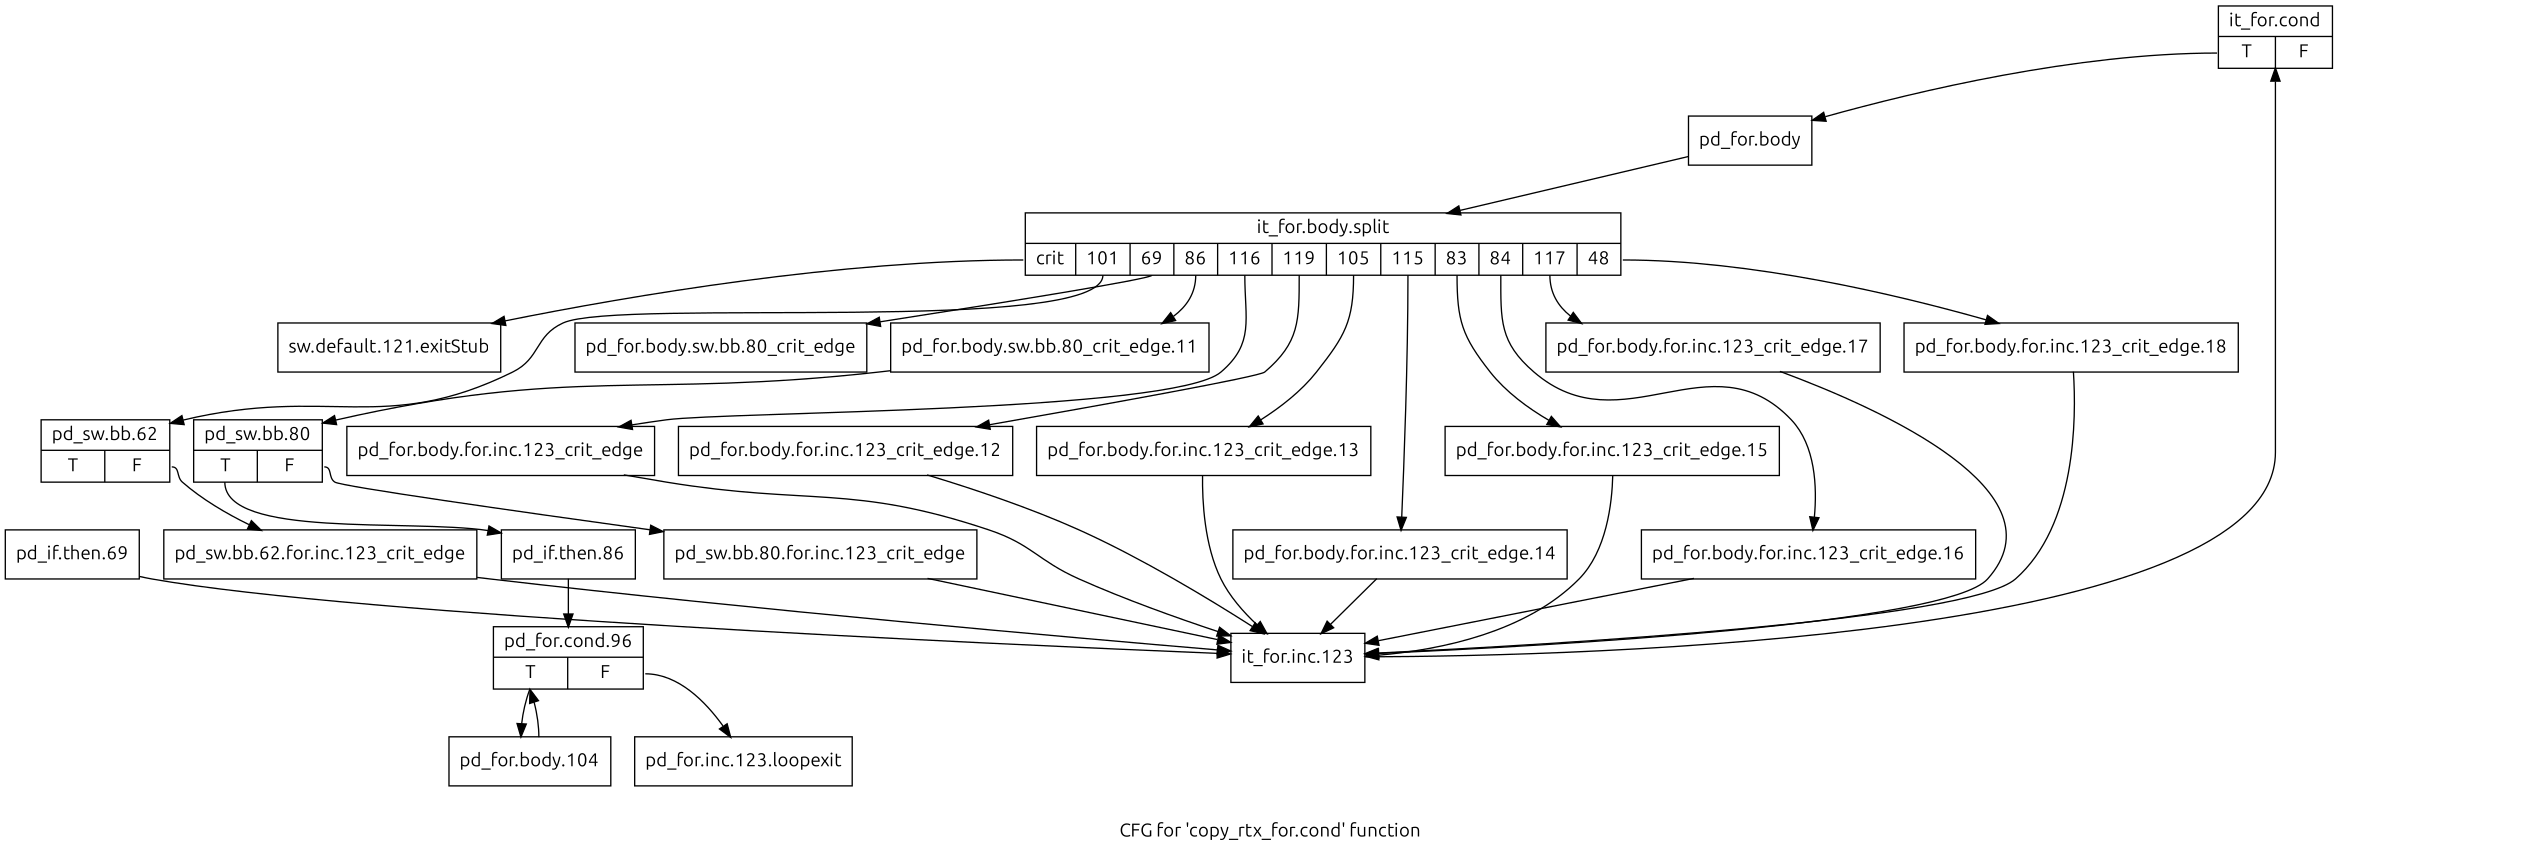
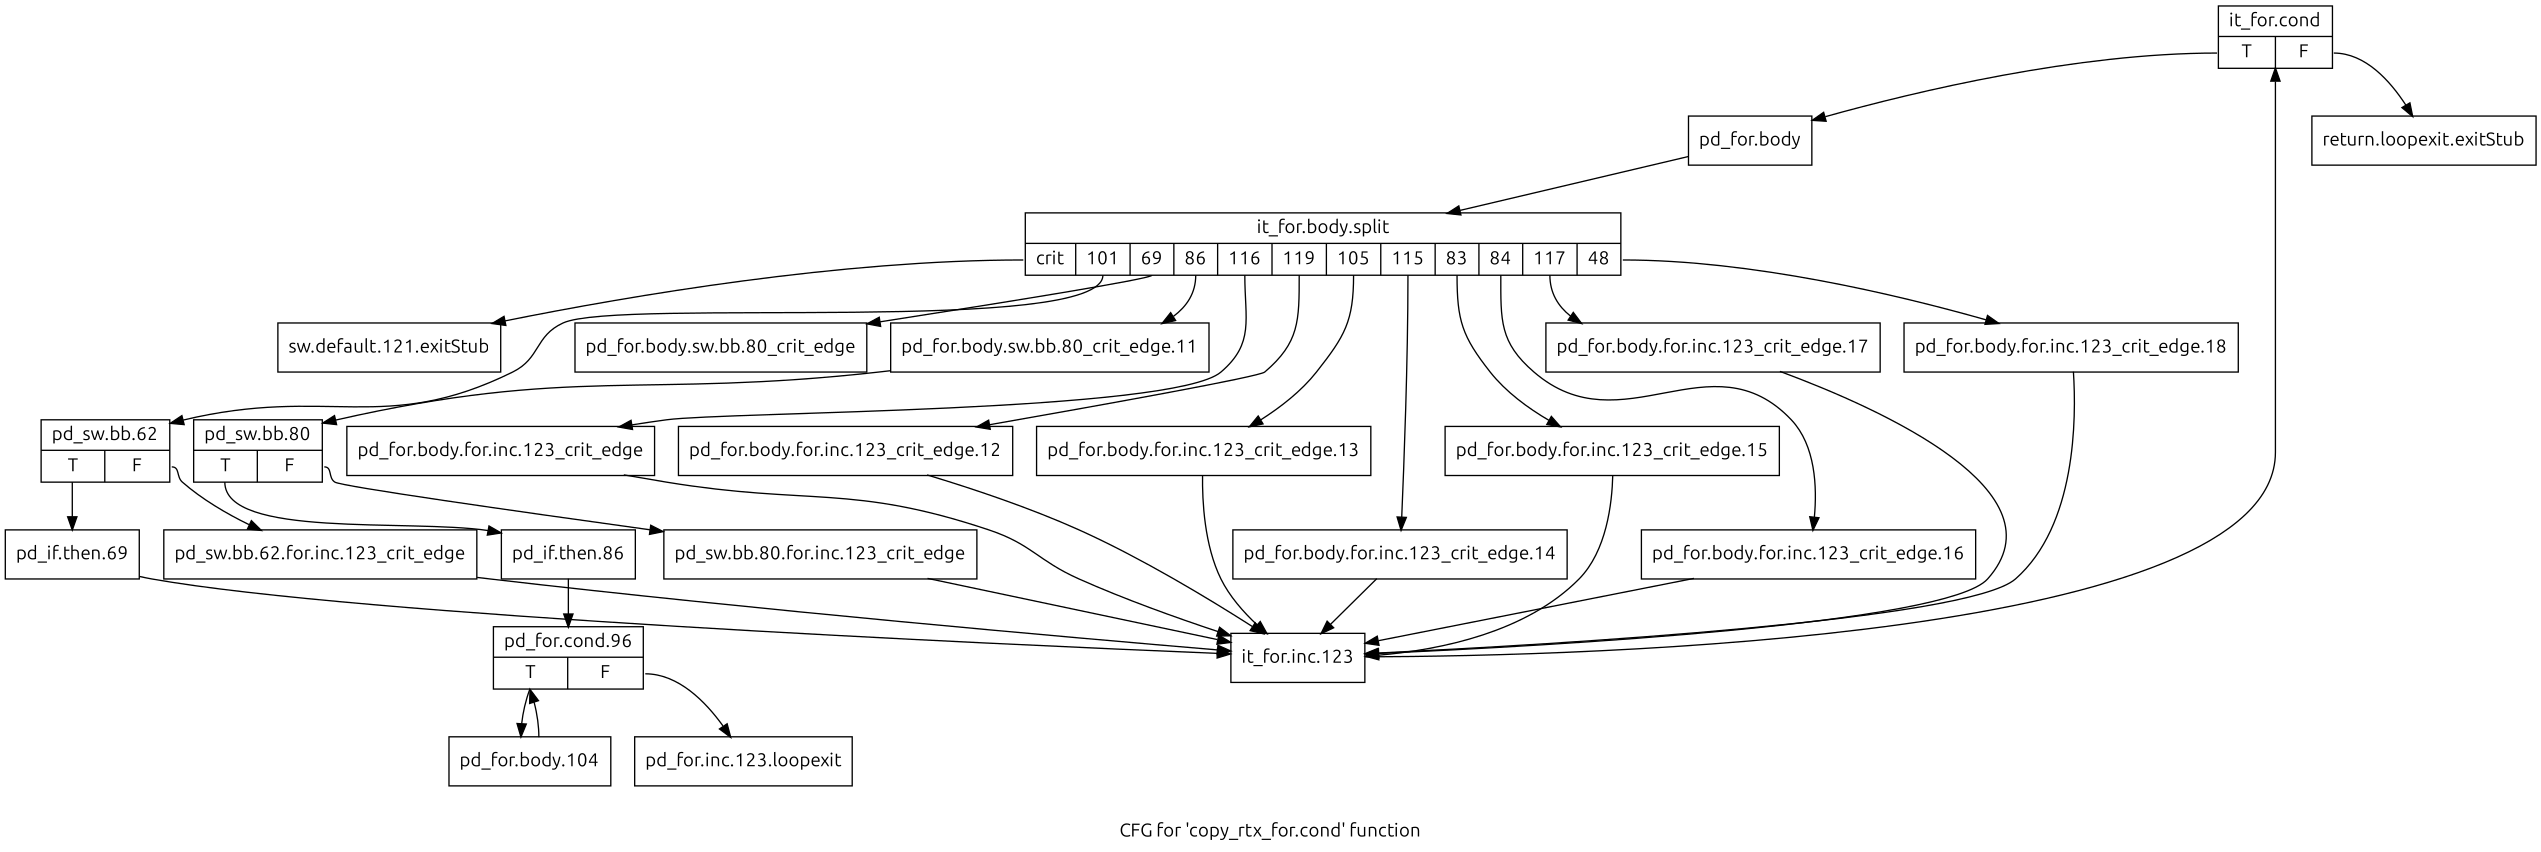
node "return.loopexit.exitStub": added
edge "pd_sw.bb.62" -> "pd_if.then.69": added
